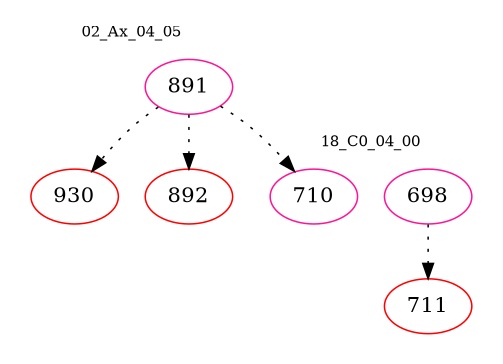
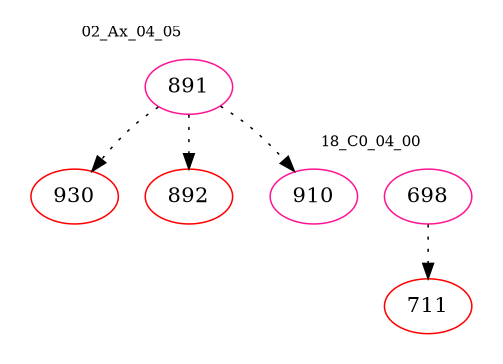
node "710": label "710" -> "910"
